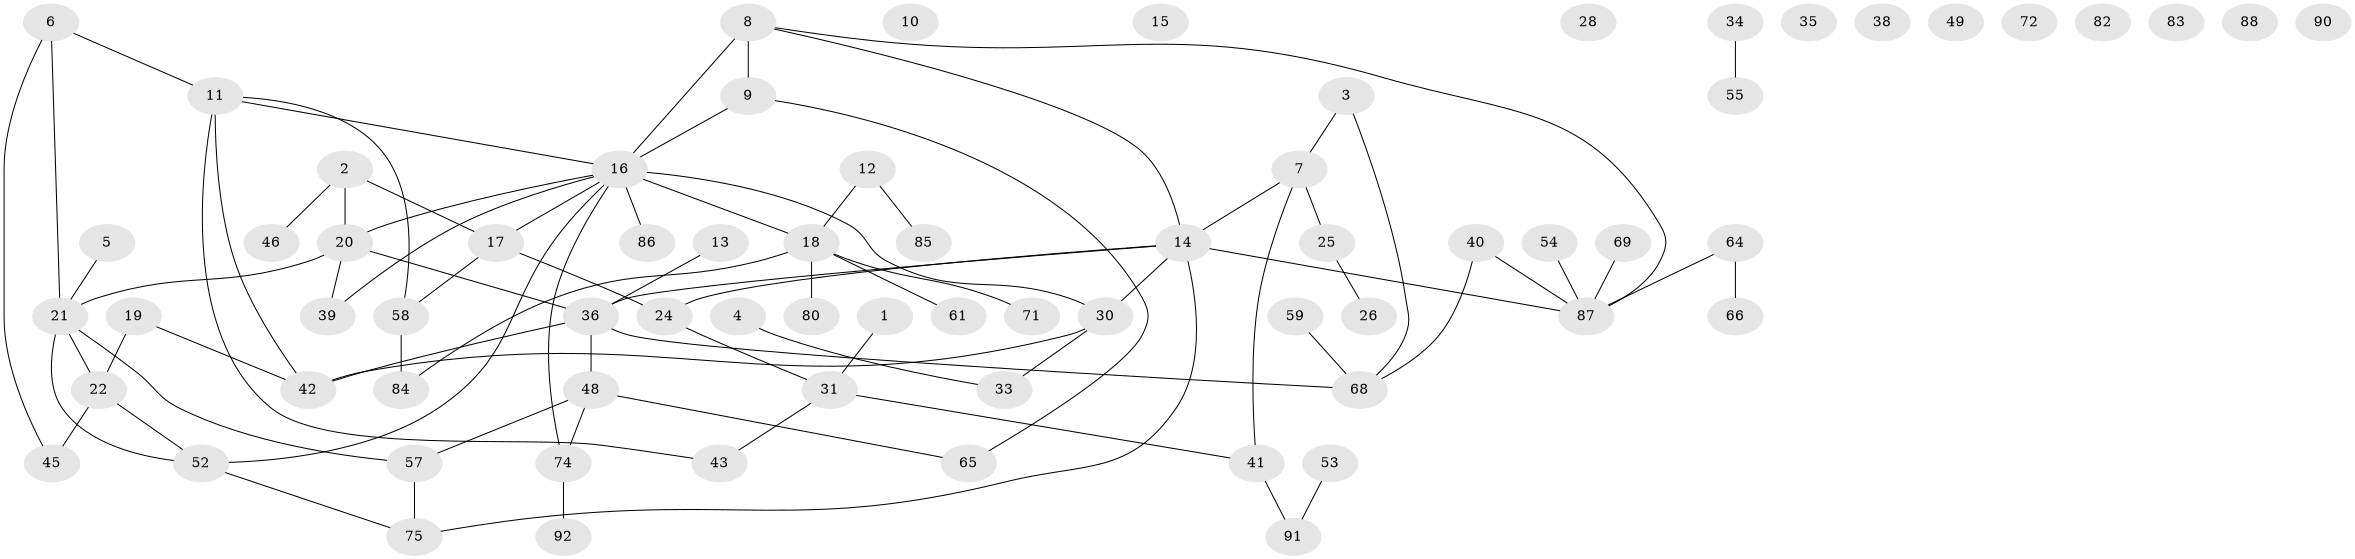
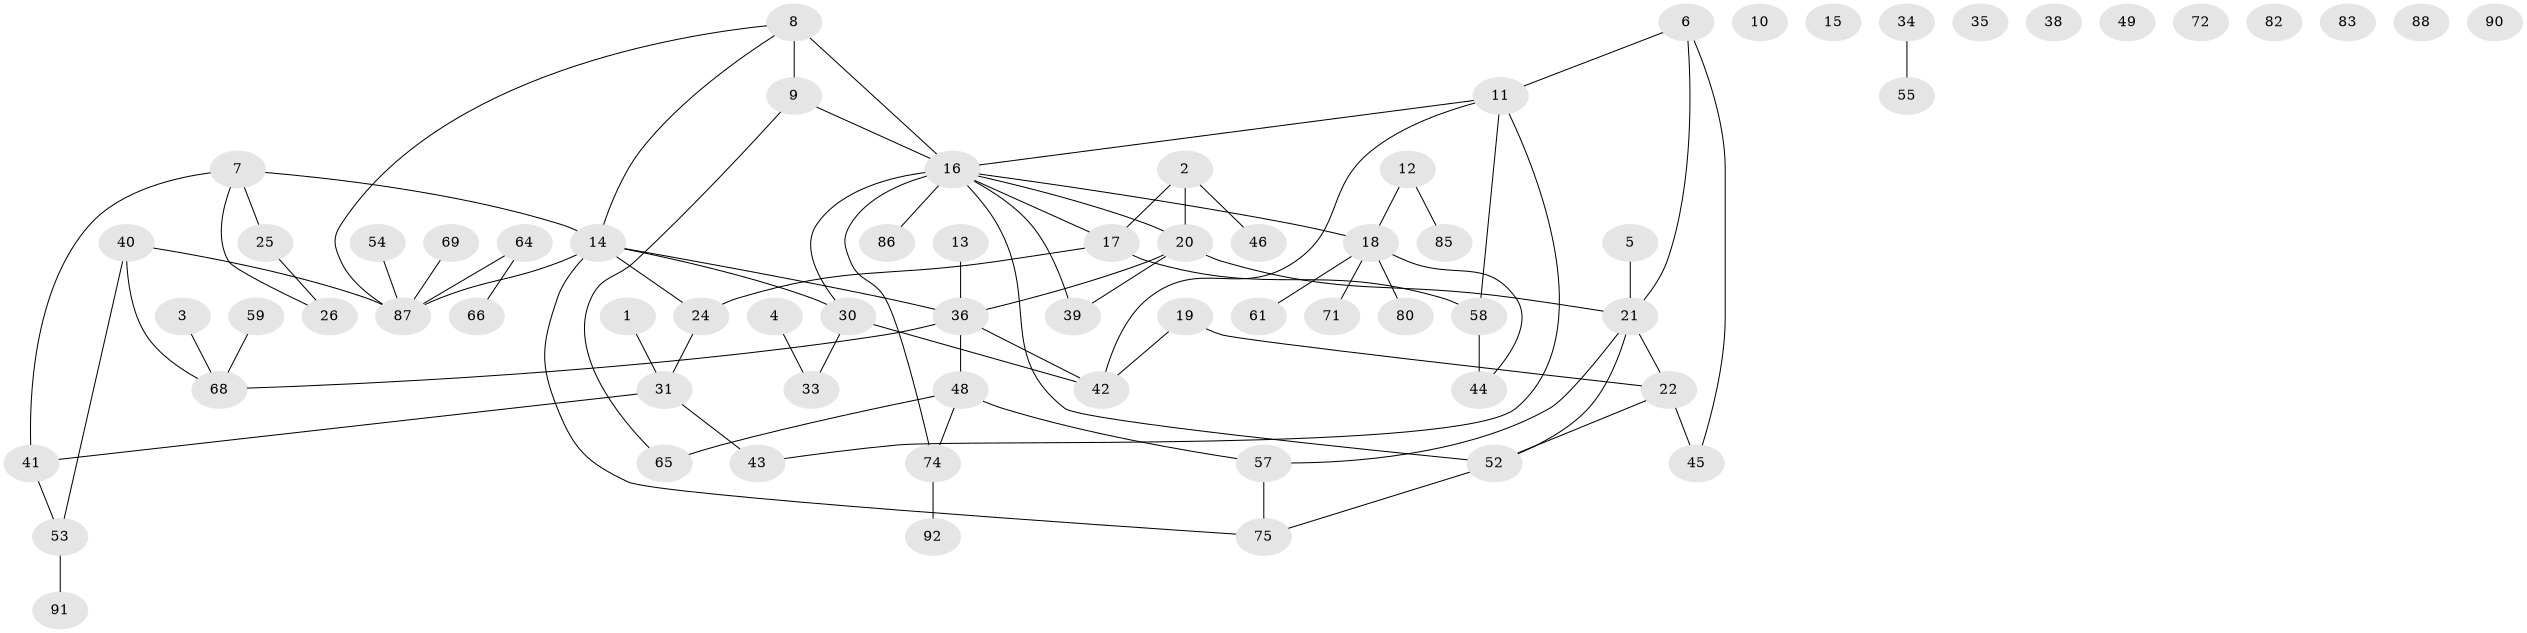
node "28": removed
edge "3" -- "7": now "26" -- "7"
edge "40" -- "53": added
node "84": label "84" -> "44"
edge "41" -- "91": now "41" -- "53"
